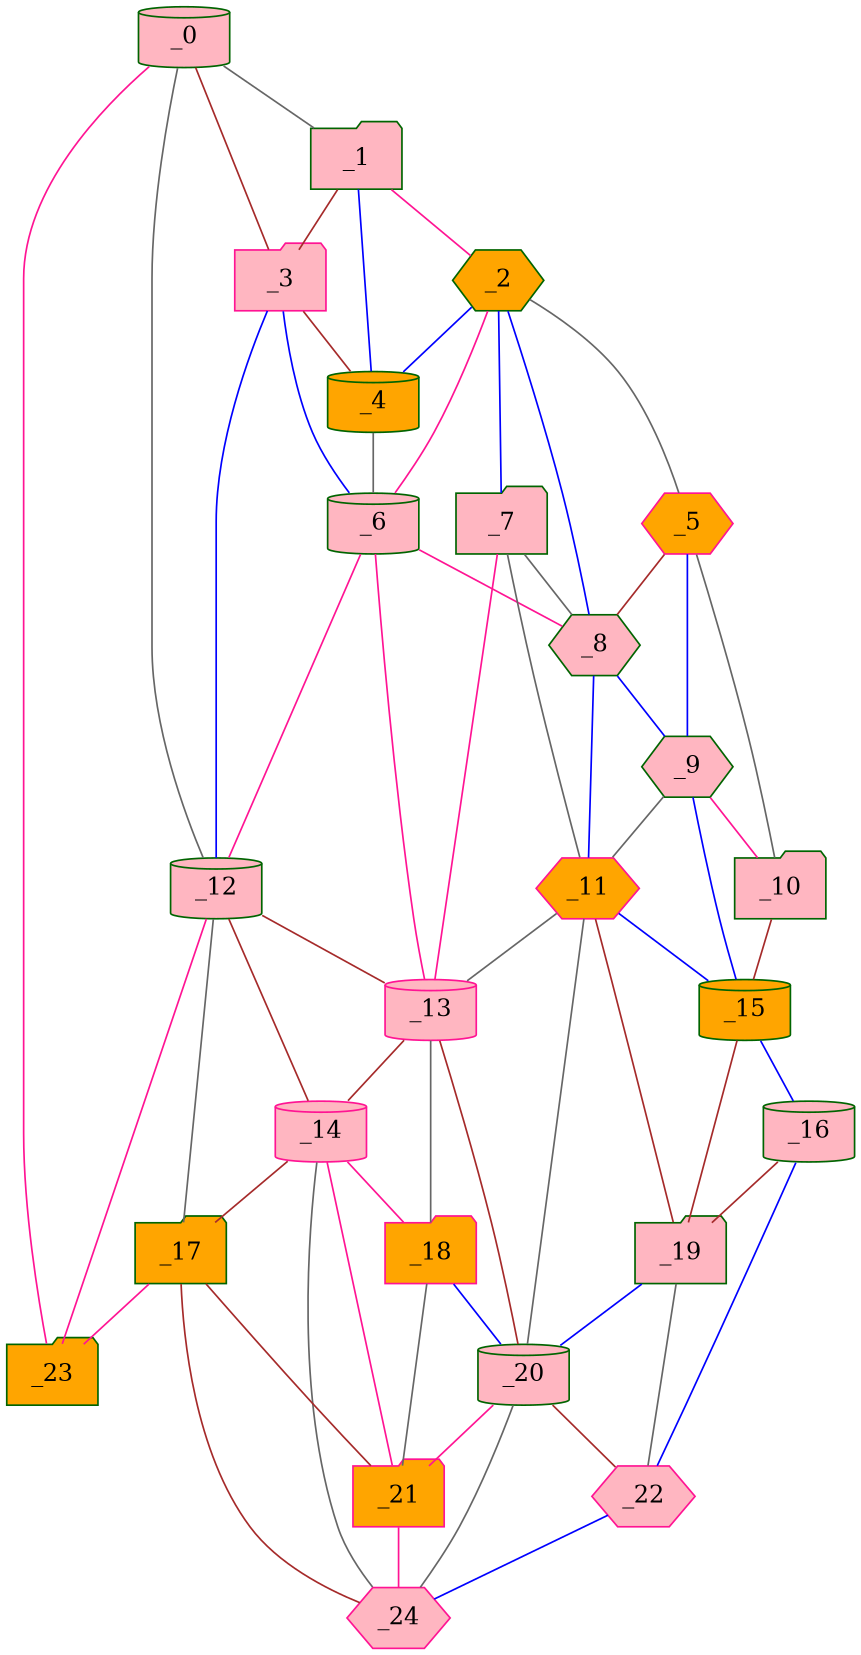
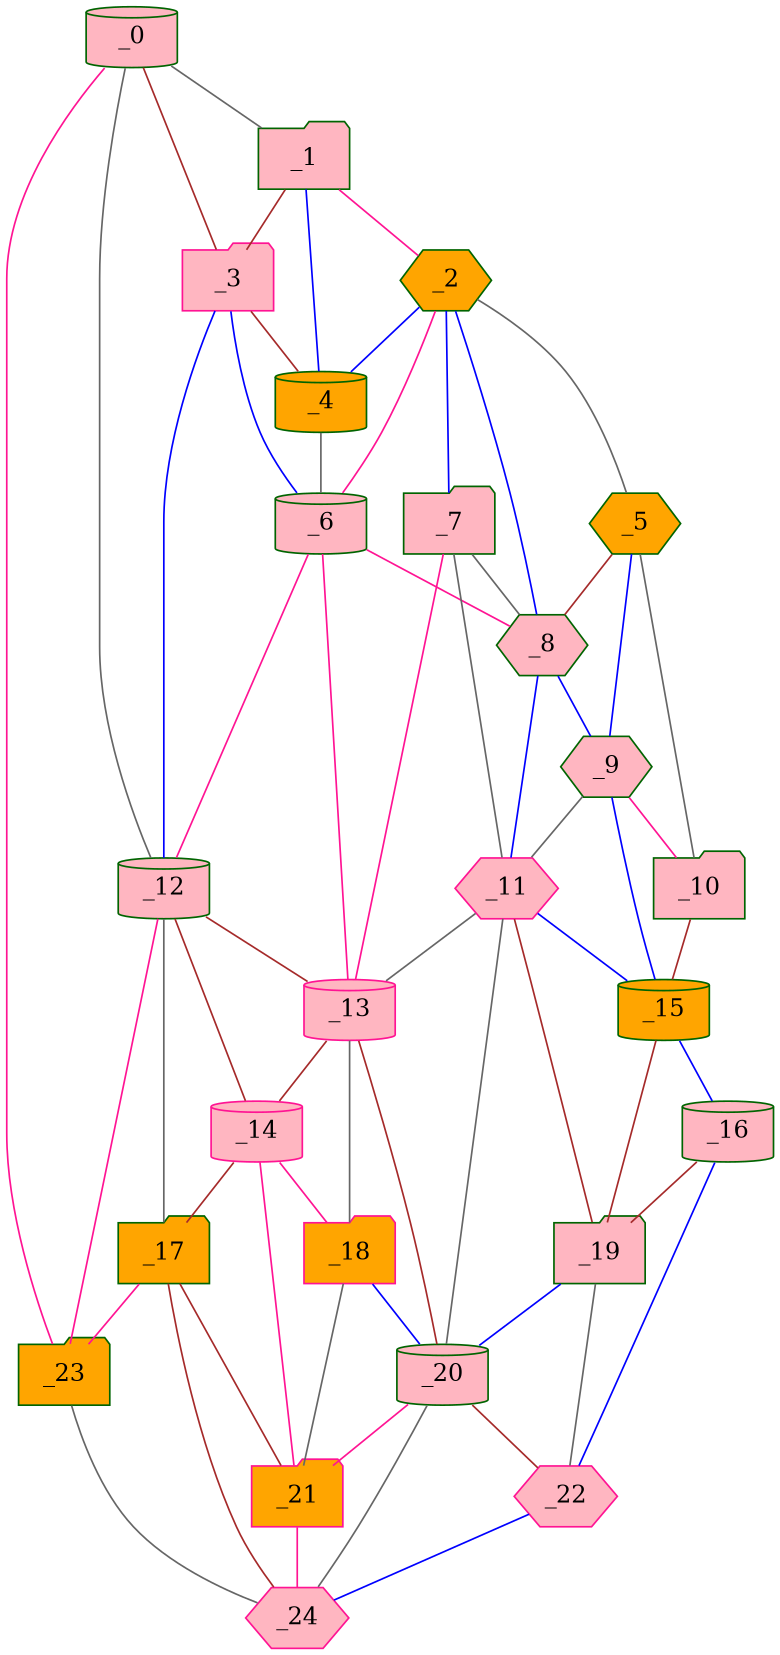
node "_5": color deeppink -> darkgreen
node "_11": fillcolor orange -> lightpink
edge "_14" -- "_24": now "_23" -- "_24"
